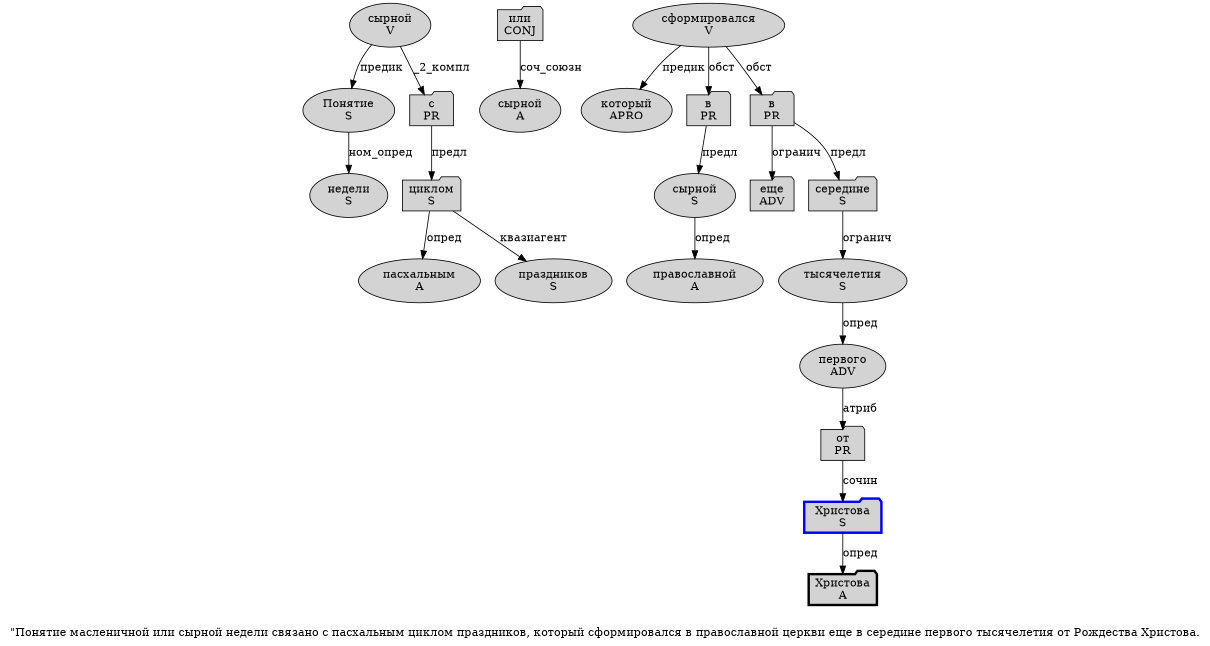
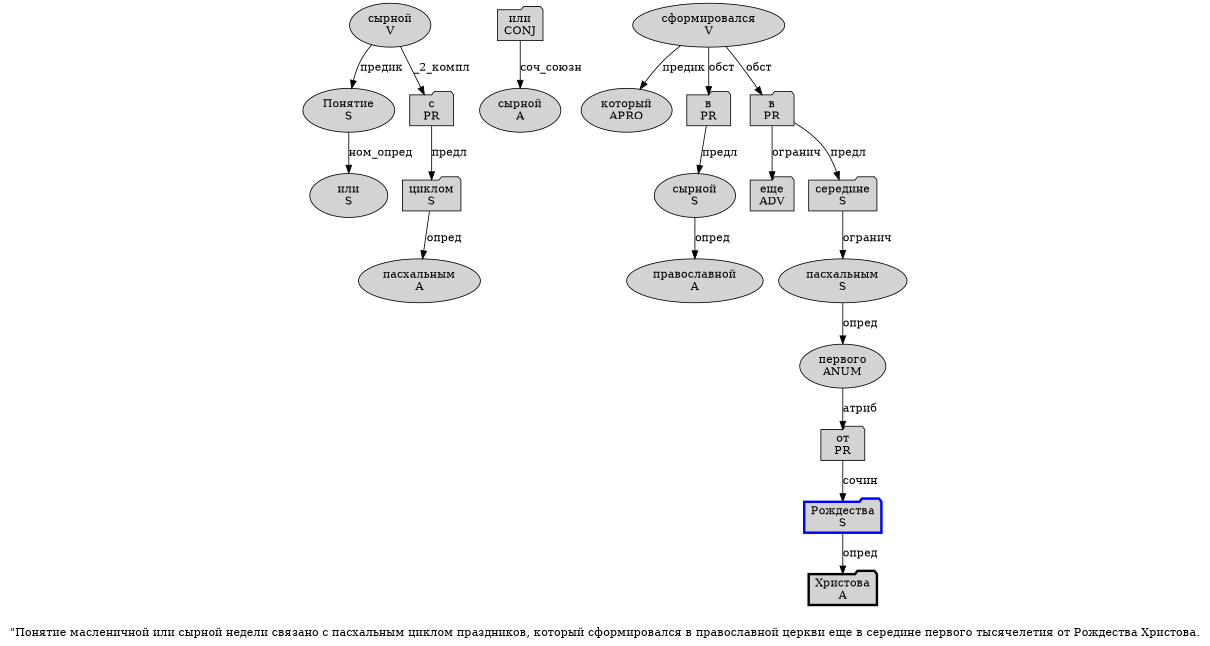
node "недели S": label "недели S" -> "или S"
node "праздников S": removed
node "тысячелетия S": label "тысячелетия S" -> "пасхальным S"
node "первого ADV": label "первого ADV" -> "первого ANUM"
node "Христова S": label "Христова S" -> "Рождества S"
